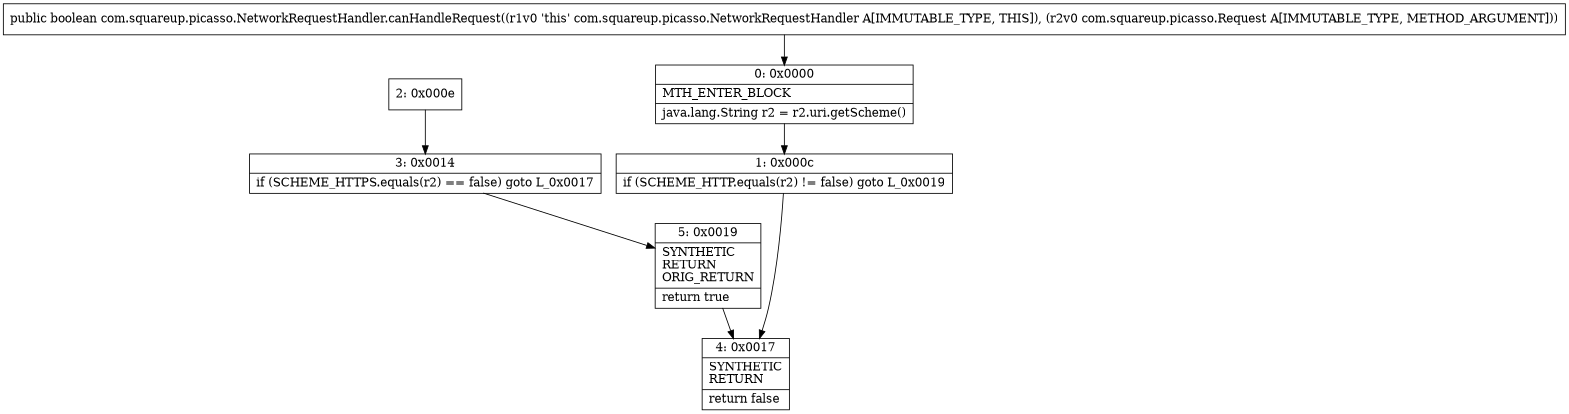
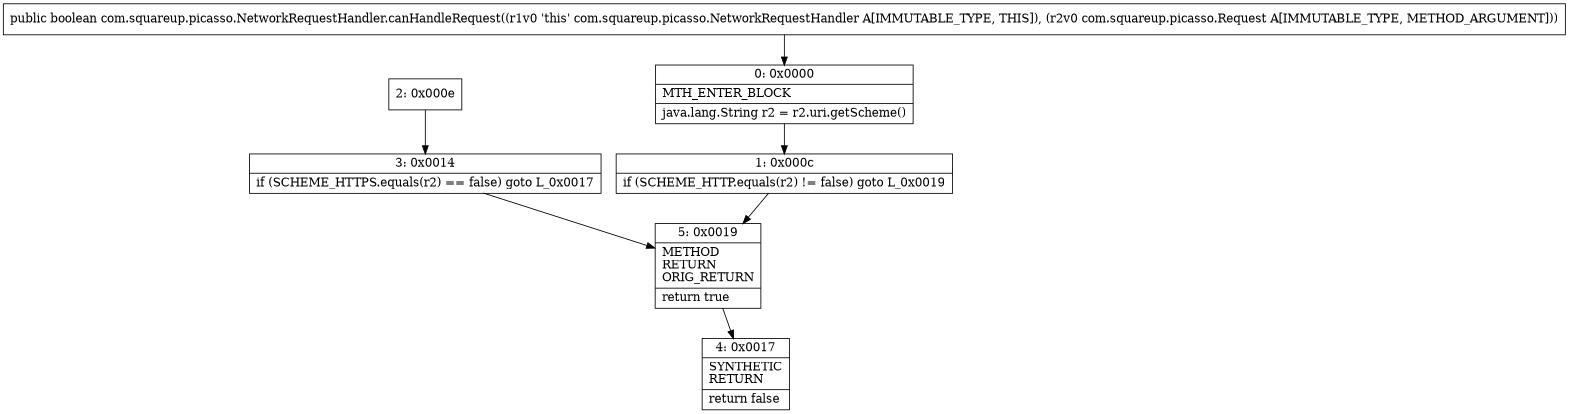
node "5: 0x0019": text "SYNTHETIC" -> "METHOD"
edge "1: 0x000c" -> "4: 0x0017": now "1: 0x000c" -> "5: 0x0019"
